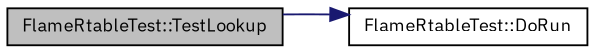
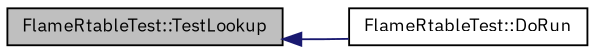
edge "FlameRtableTest::TestLookup" -> "FlameRtableTest::DoRun": reversed
